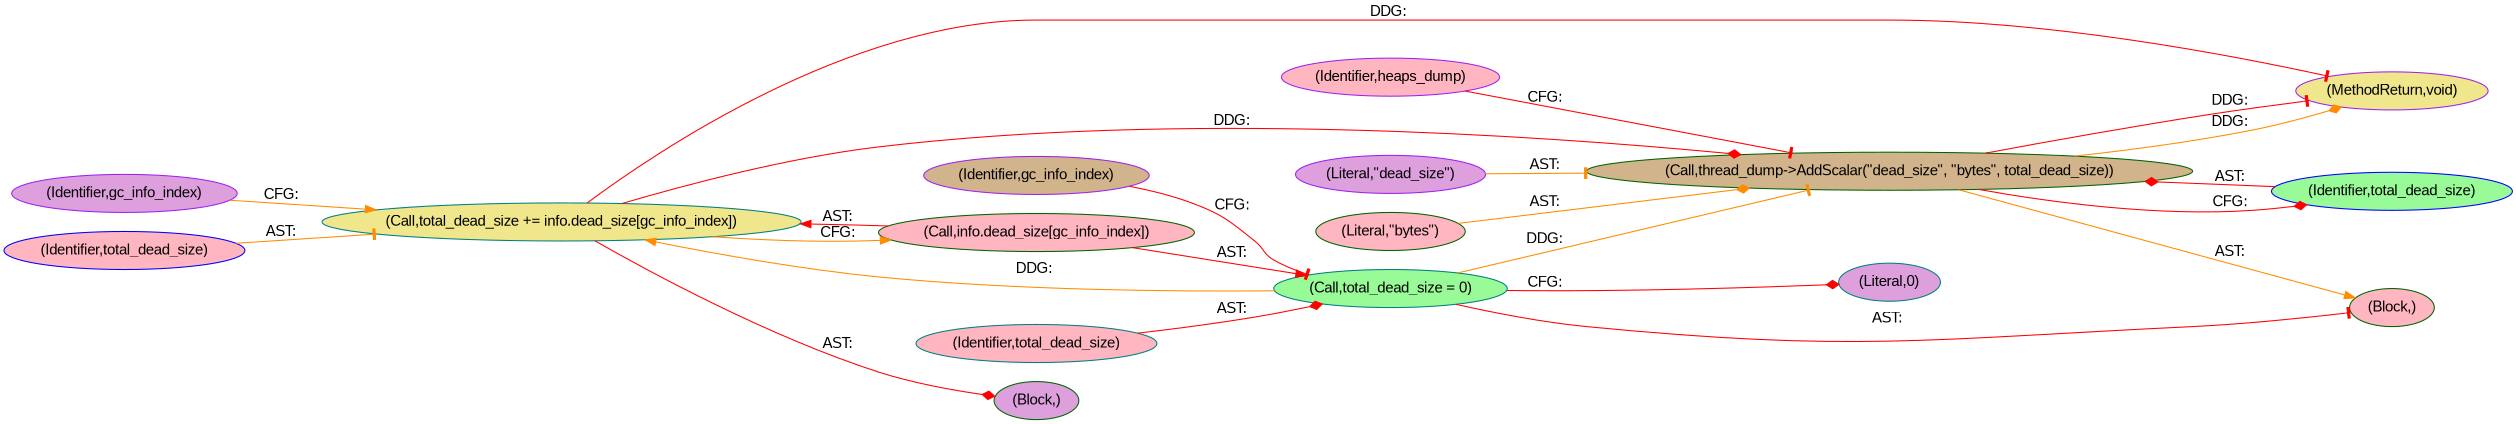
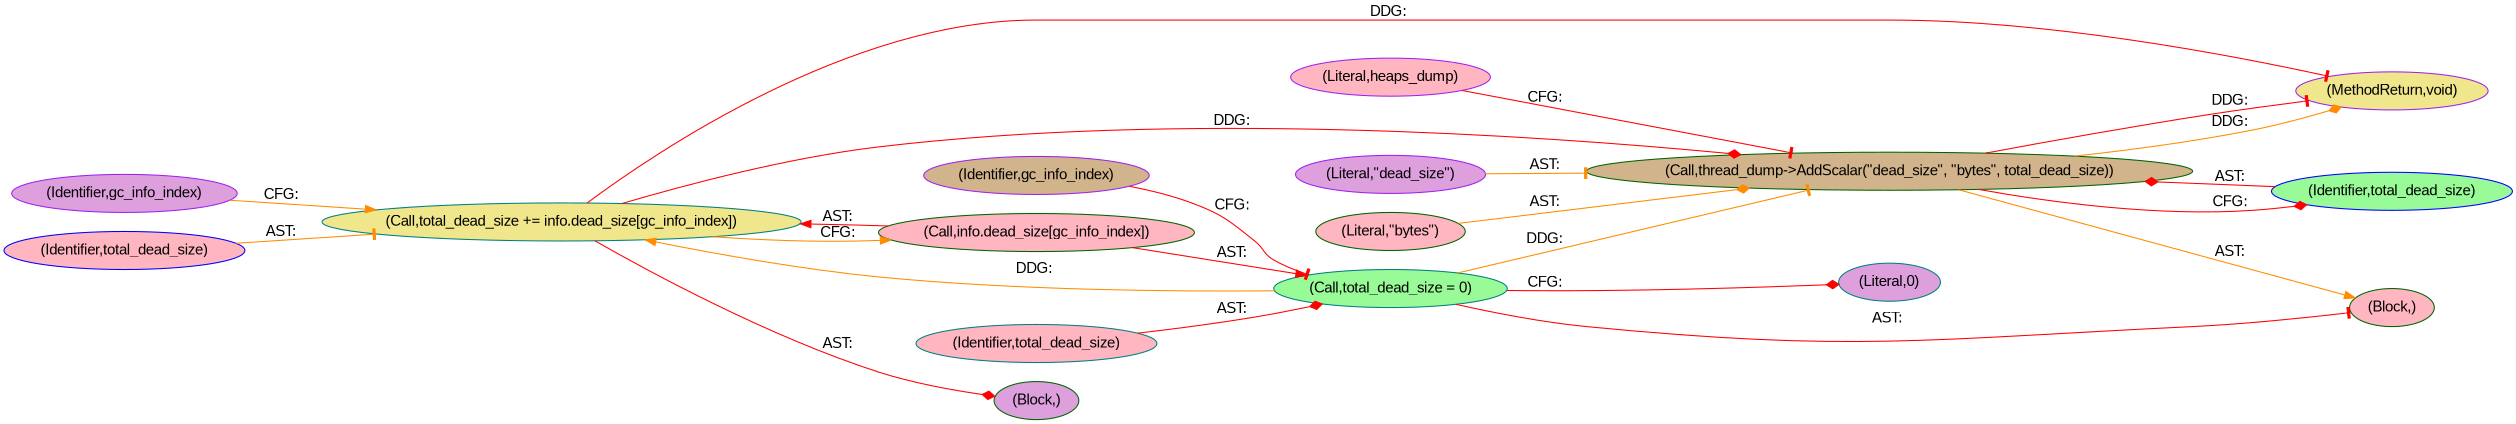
node "(Identifier,heaps_dump)": label "(Identifier,heaps_dump)" -> "(Literal,heaps_dump)"
